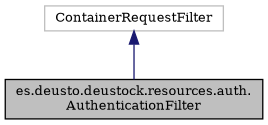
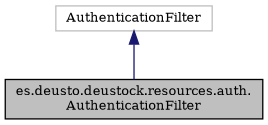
node "ContainerRequestFilter": label "ContainerRequestFilter" -> "AuthenticationFilter"
